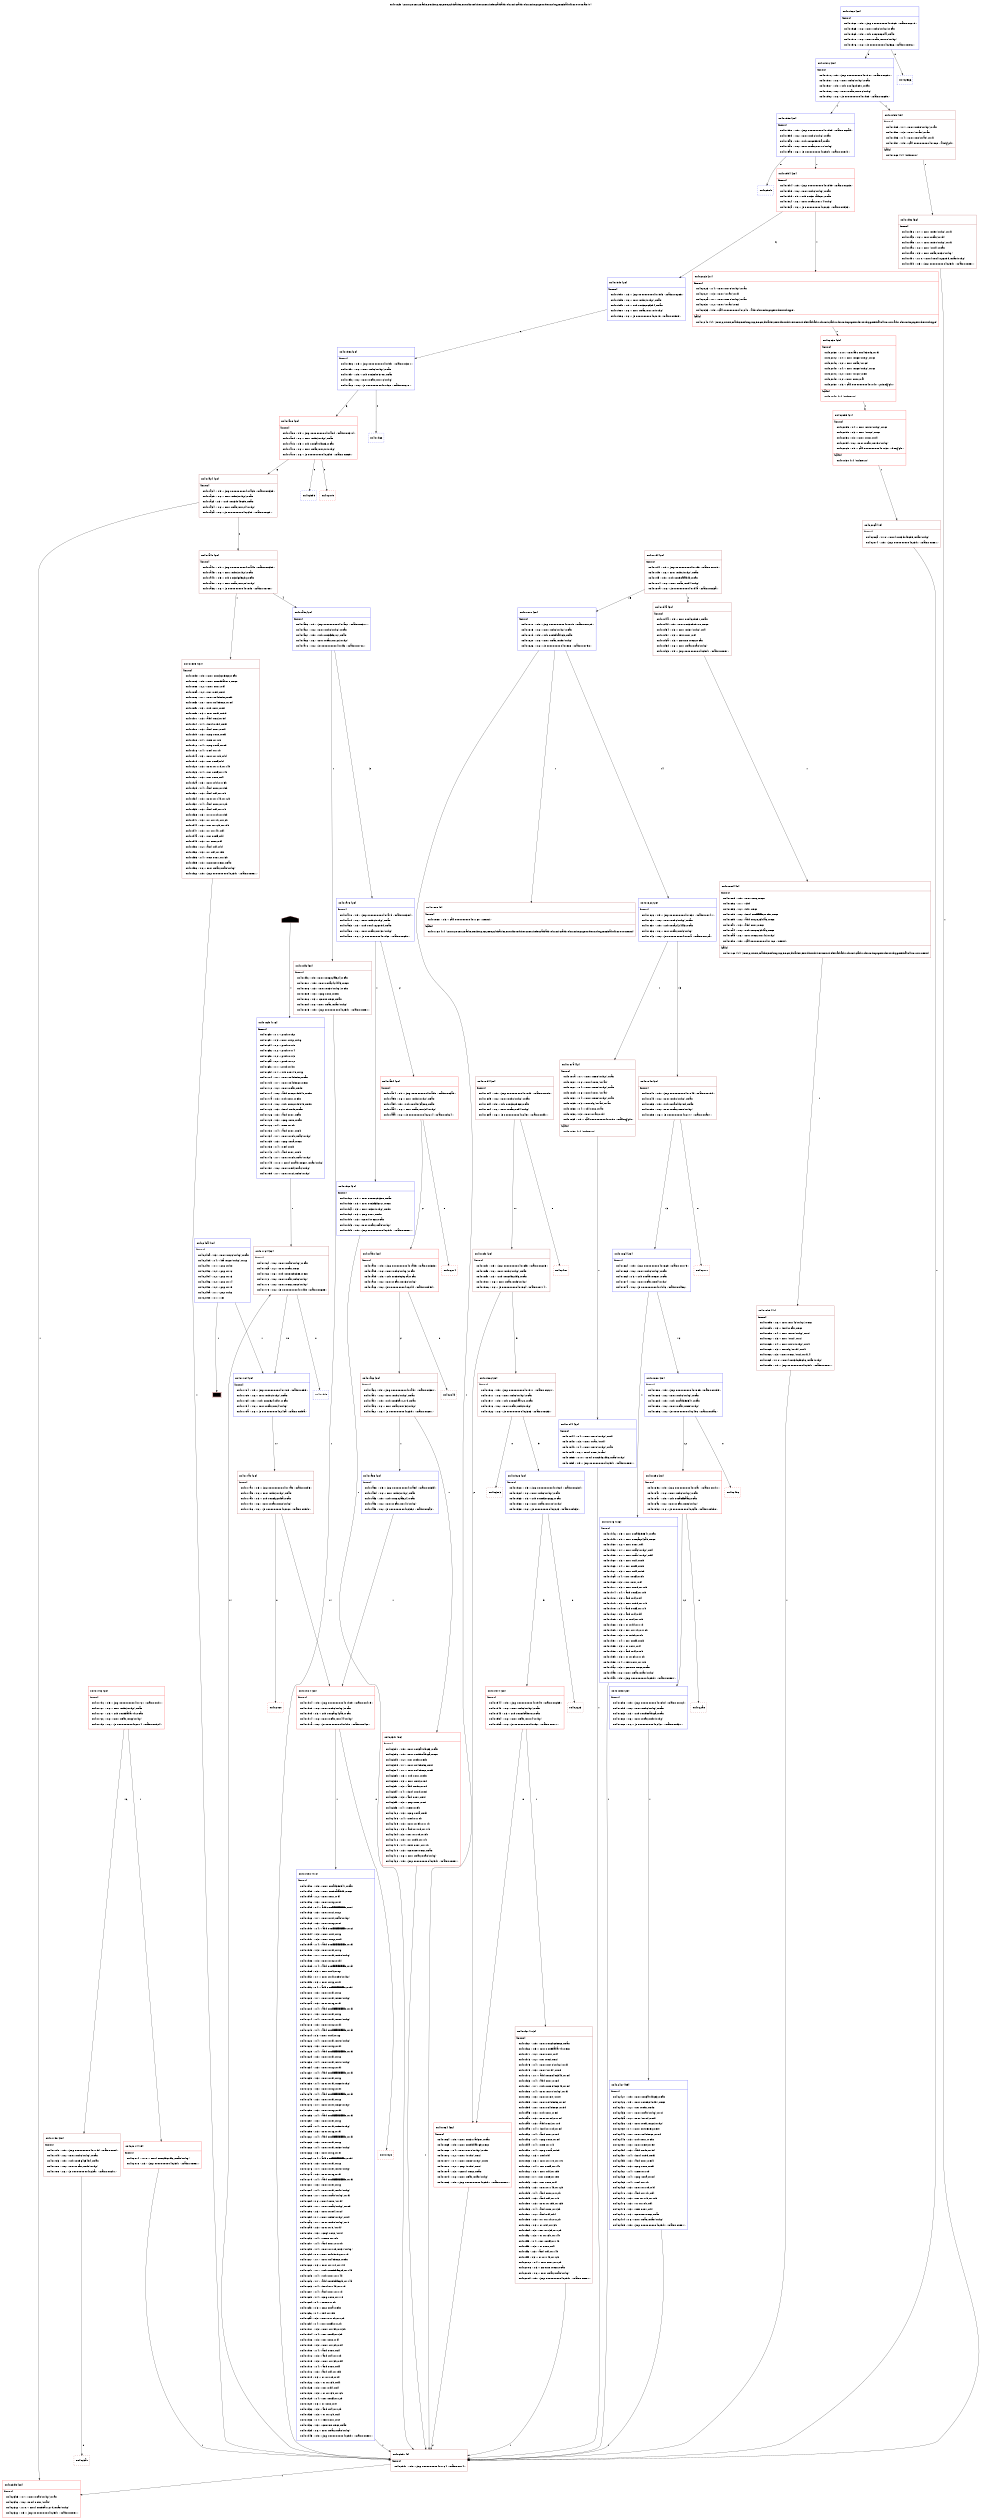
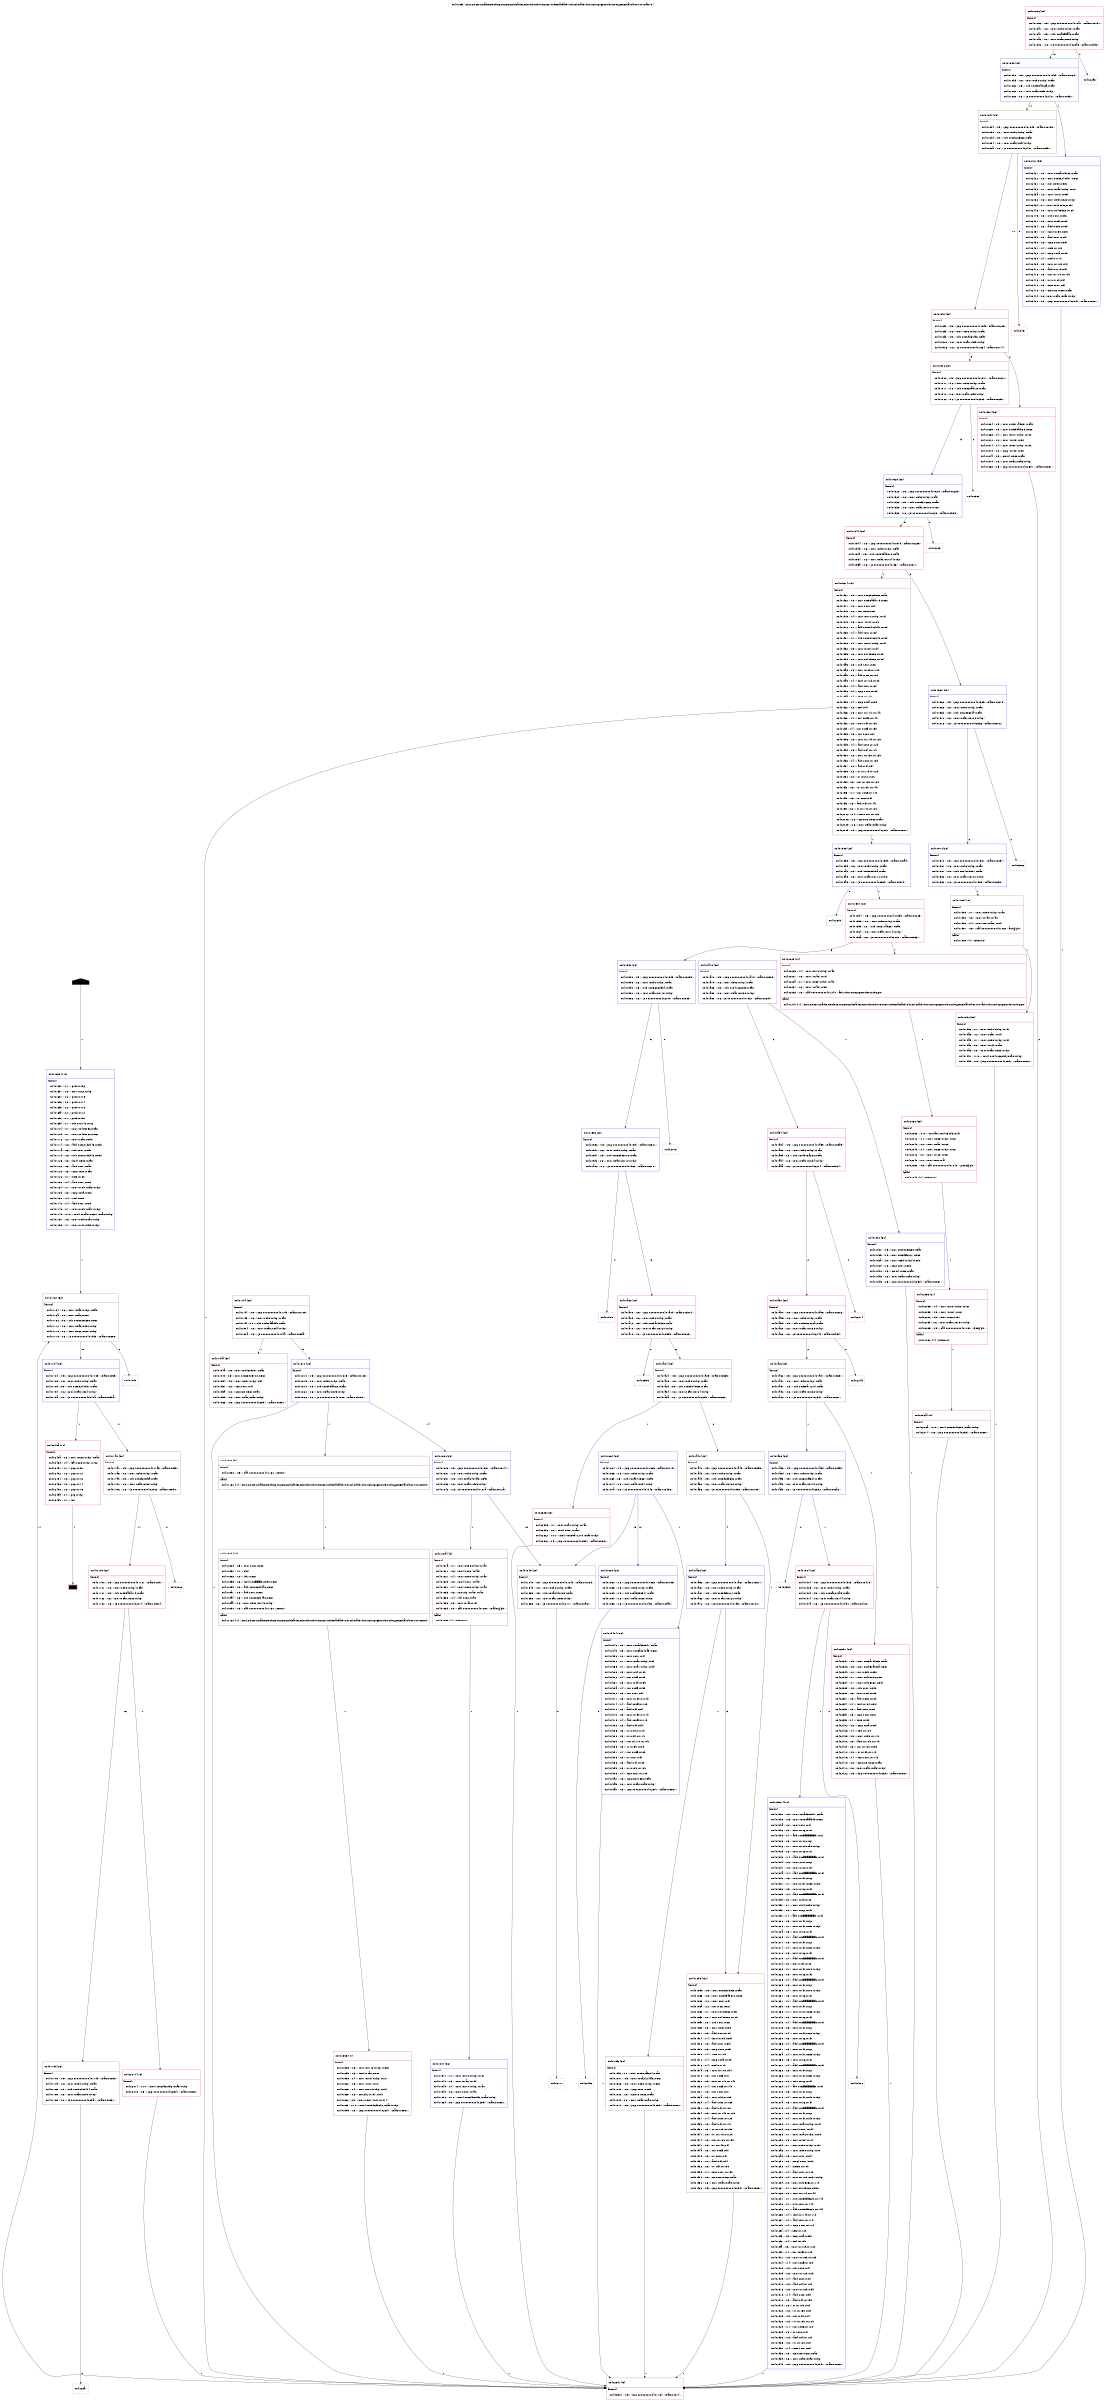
edge "0x4018b8 [28]" -> "0x4018d4 [28]": added, label "11"
edge "0x40197c [28]" -> "0x401998 [28]": now "0x401f67 [173]" -> "0x401998 [28]"
edge "0x401a08 [28]" -> "0x402079": now "0x4019d0 [28]" -> "0x402079"
edge "0x401d4a [30]" -> "0x401e8d [40]": now "0x401e88 [5]" -> "0x401e8d [40]"
edge "0x401a5c [28]" -> "0x401a78 [28]": now "0x401a5c [28]" -> "0x401ede [137]"
edge "0x401848 [28]" -> "0x401864 [28]": reversed
node "0x40248a [18]": color blue -> red
edge "0x40248a [18]" -> "0x401784 [28]": reversed
edge "0x401880 [28]" -> "0x40189c [28]": removed, label "12"
node "0x402392": added
edge "0x4017a0 [28]" -> "0x401b04 [28]": now "0x4017a0 [28]" -> "0x4017bc [28]"
edge "0x401944 [28]" -> "0x401e64 [36]": now "0x401944 [28]" -> "0x401960 [28]"
edge "0x4025d1 [5]" -> "0x4023b5 [28]": reversed
